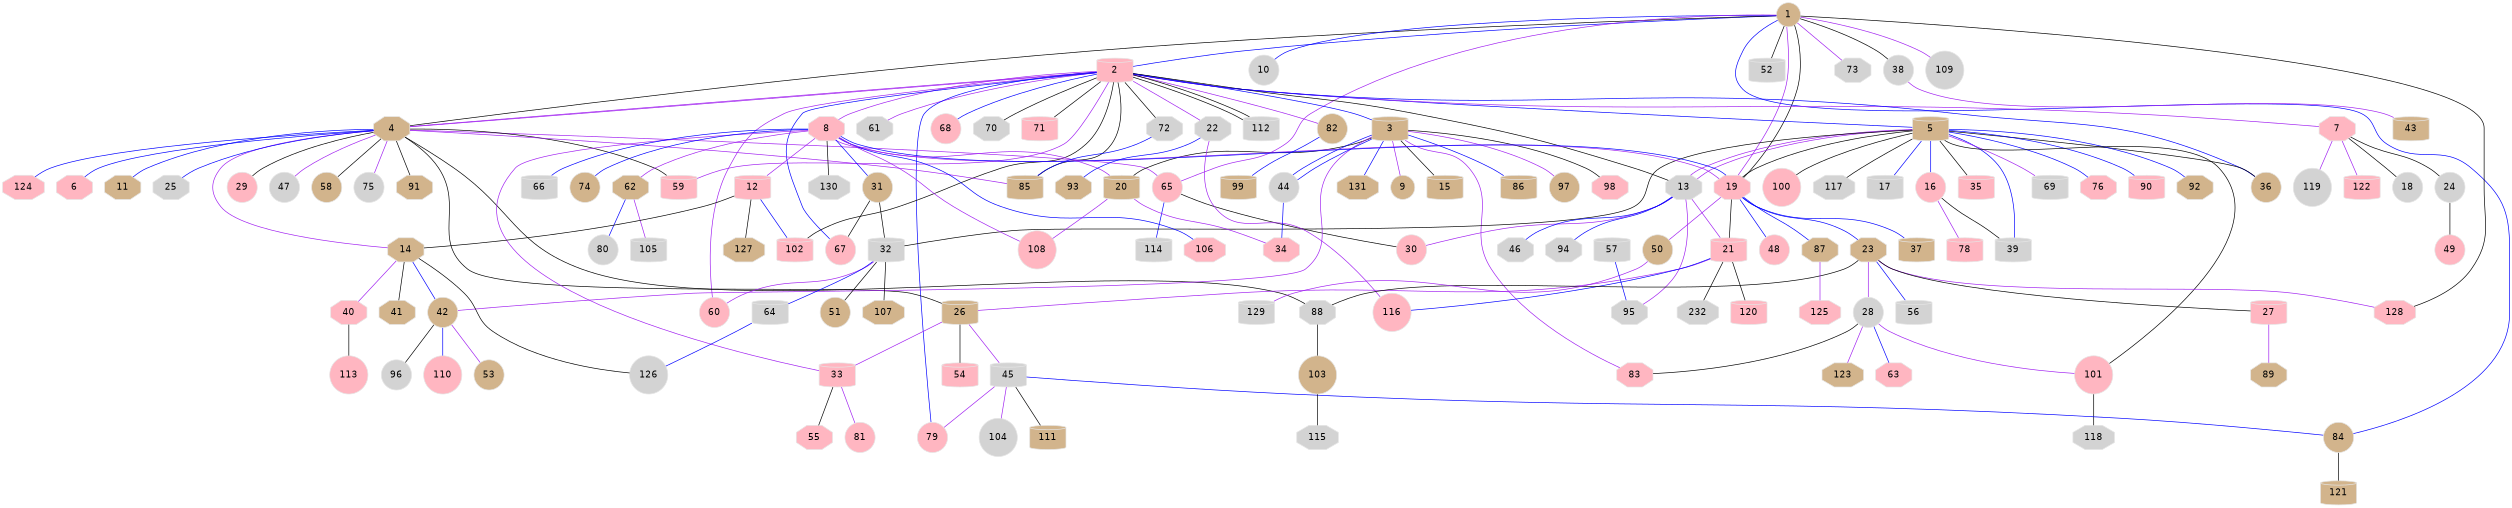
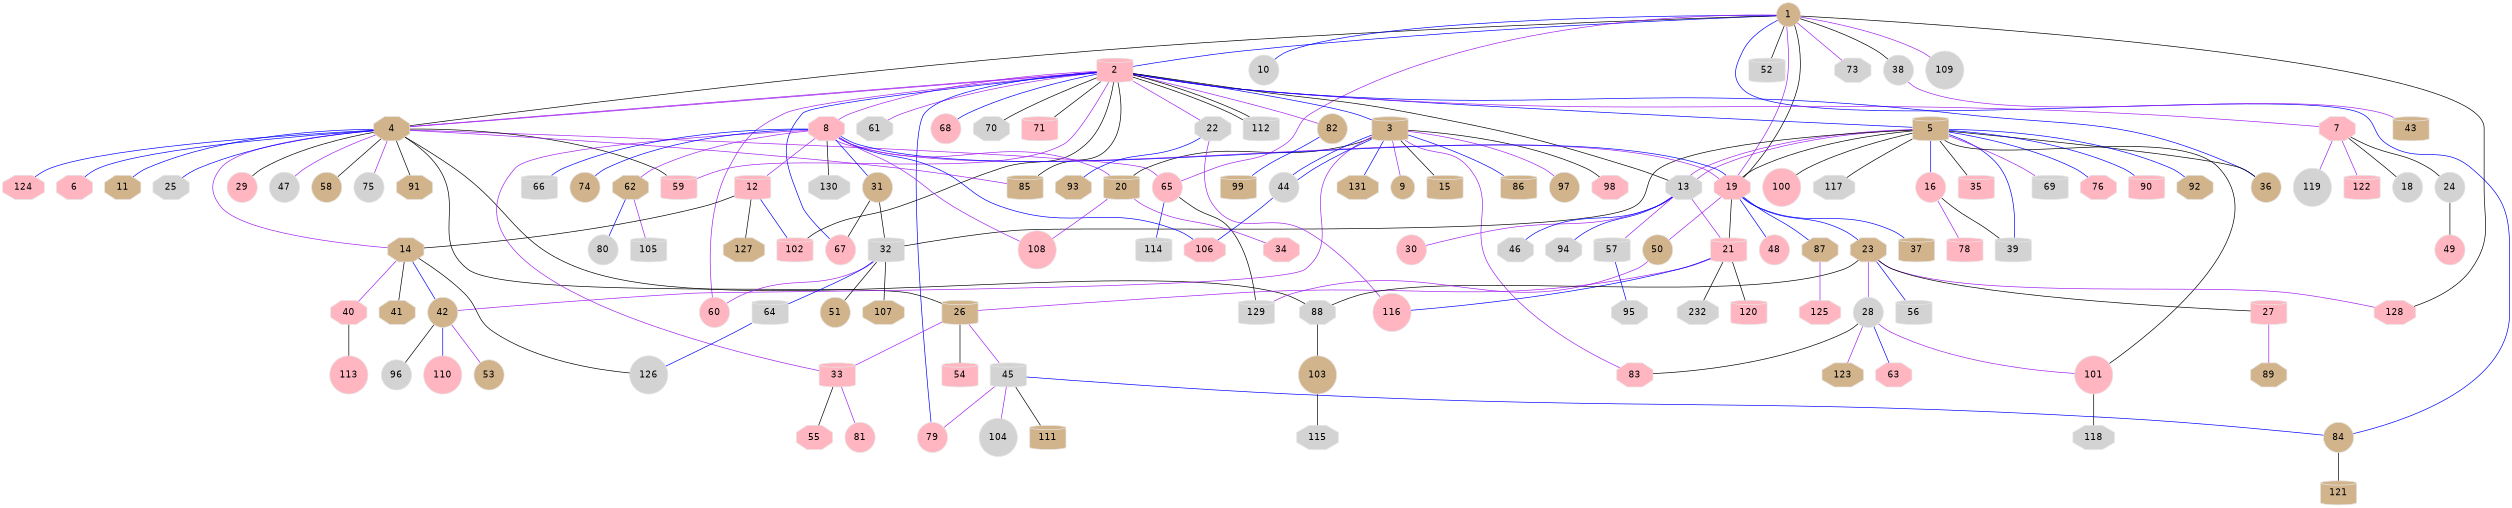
node "72": removed
node "17": removed
edge "65" -- "30": now "65" -- "129"
edge "44" -- "34": now "44" -- "106"
edge "13" -- "95": now "13" -- "57"
